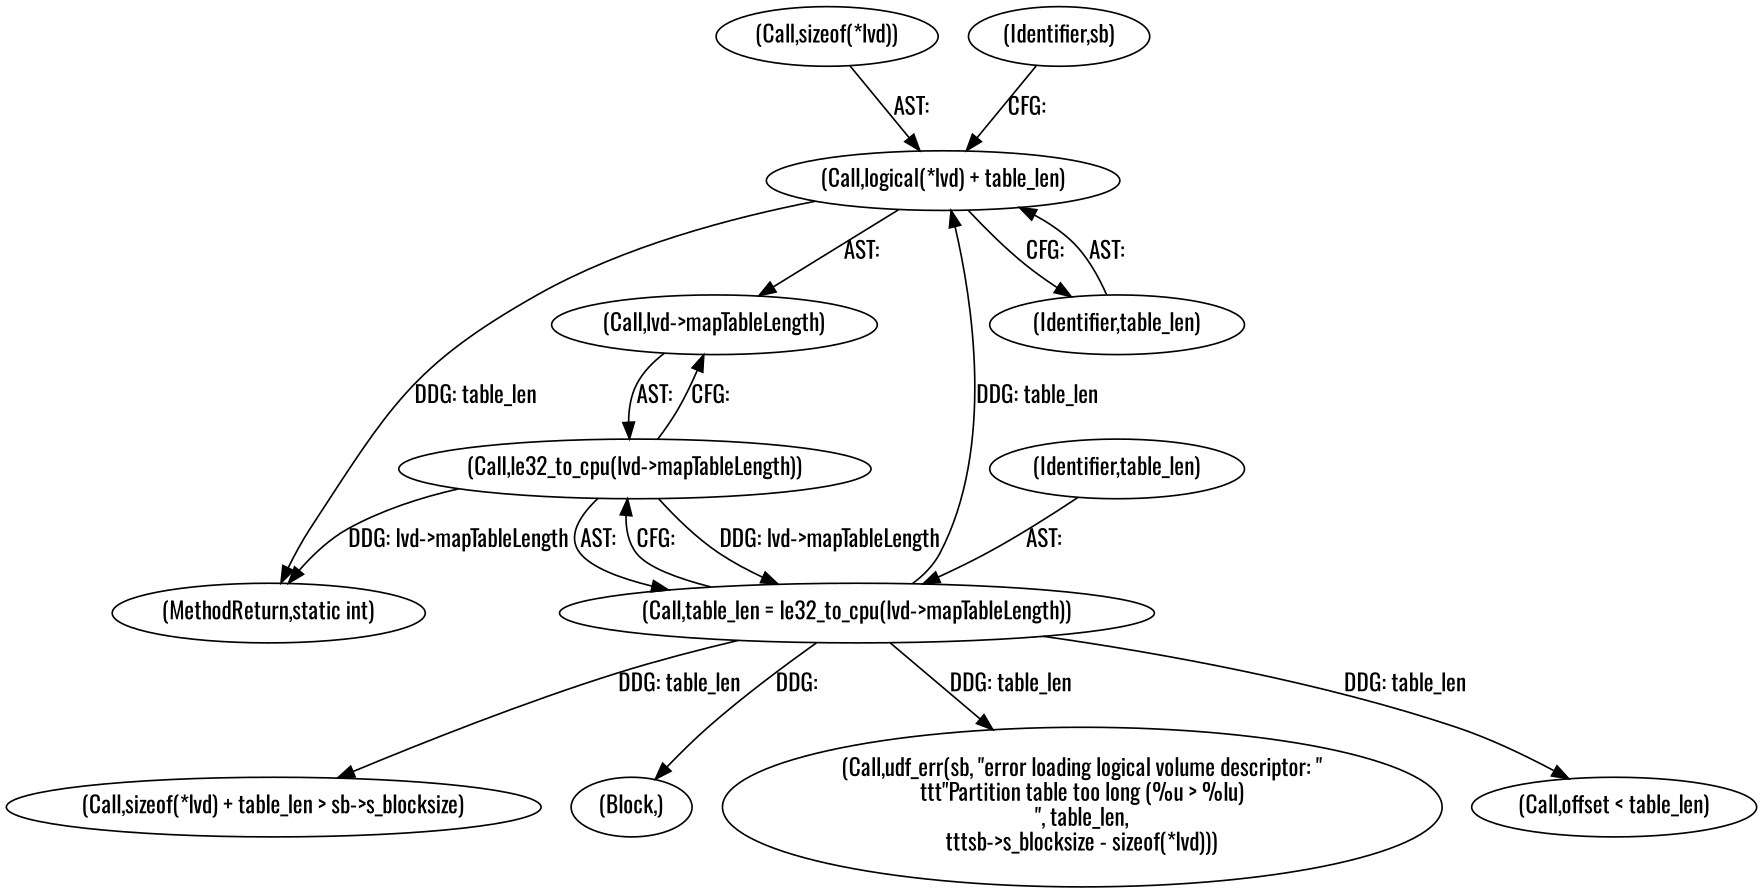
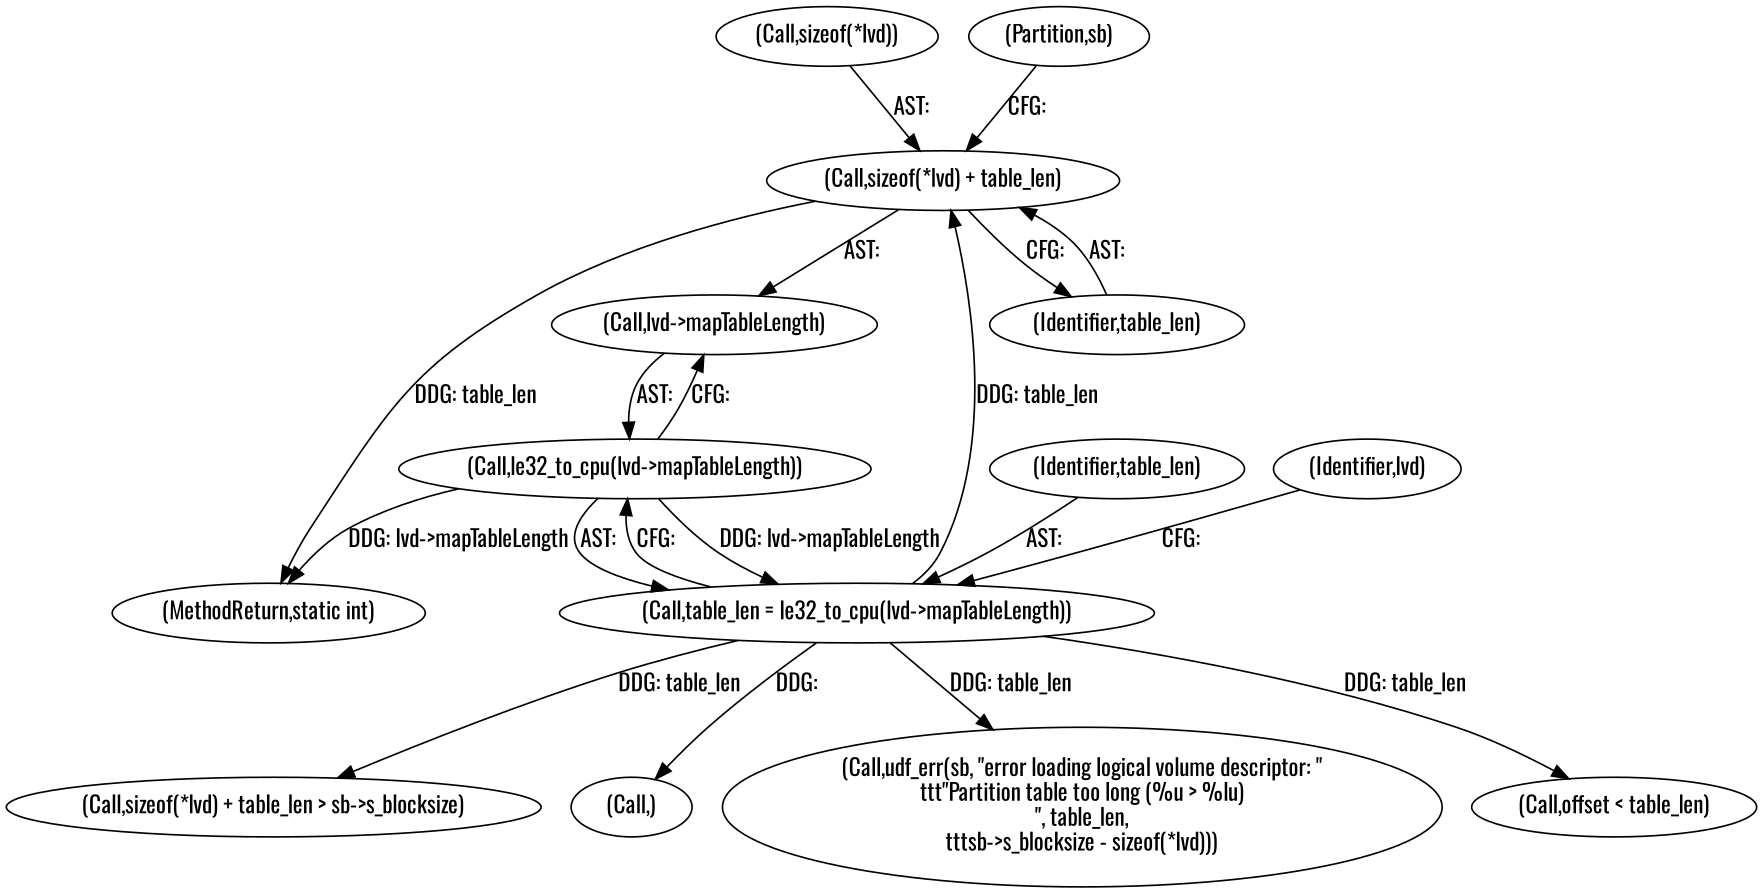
node "(Identifier,sb)": label "(Identifier,sb)" -> "(Partition,sb)"
node "(Call,logical(*lvd) + table_len)": label "(Call,logical(*lvd) + table_len)" -> "(Call,sizeof(*lvd) + table_len)"
node "(Identifier,lvd)": added
node "(Block,)": label "(Block,)" -> "(Call,)"
